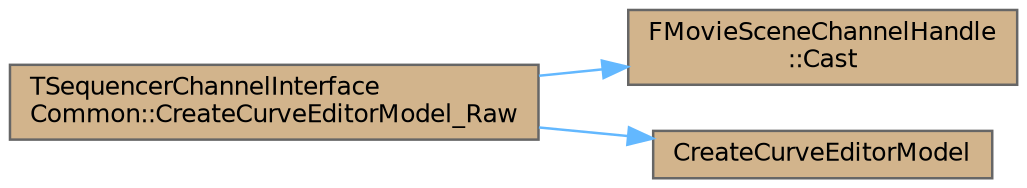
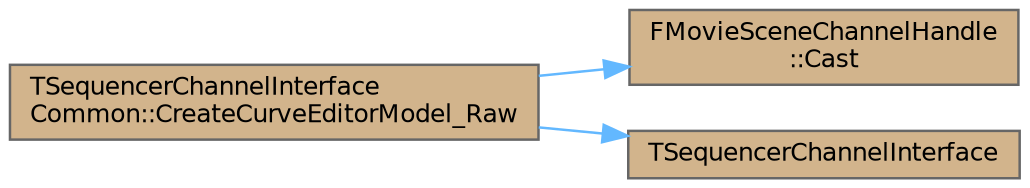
node "CreateCurveEditorModel": label "CreateCurveEditorModel" -> "TSequencerChannelInterface"
